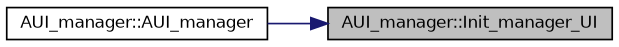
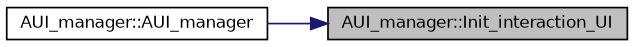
node "AUI_manager::Init_manager_UI": label "AUI_manager::Init_manager_UI" -> "AUI_manager::Init_interaction_UI"
